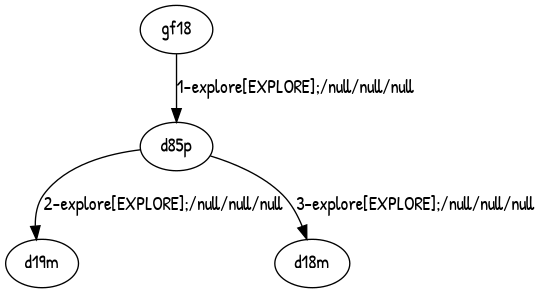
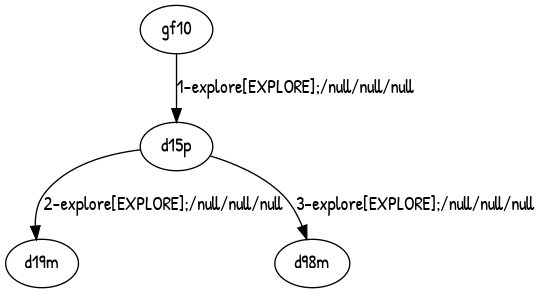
node "gf18": label "gf18" -> "gf10"
node "d85p": label "d85p" -> "d15p"
node "d18m": label "d18m" -> "d98m"
